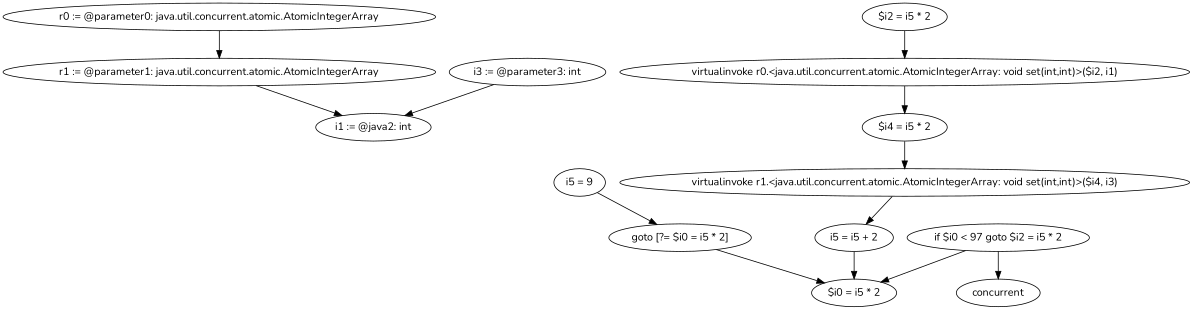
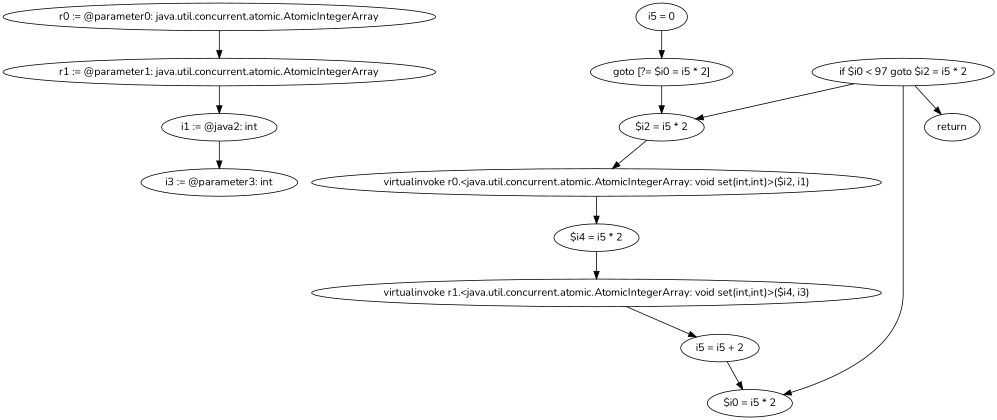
edge "i3 := @parameter3: int" -> "i1 := @java2: int": reversed
edge "if $i0 < 97 goto $i2 = i5 * 2" -> "$i2 = i5 * 2": added
node "i5 = 9": label "i5 = 9" -> "i5 = 0"
edge "goto [?= $i0 = i5 * 2]" -> "$i0 = i5 * 2": now "goto [?= $i0 = i5 * 2]" -> "$i2 = i5 * 2"
node "concurrent": label "concurrent" -> "return"
